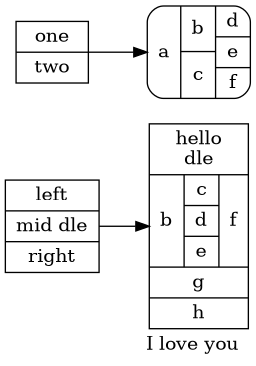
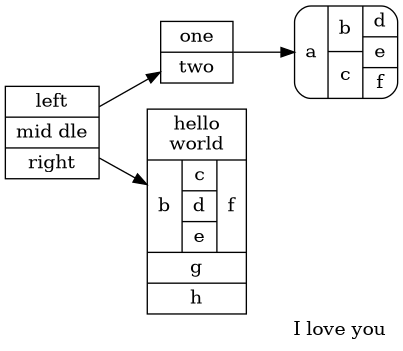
edge "left" -> "one": added
node "hello": text "dle" -> "world"
